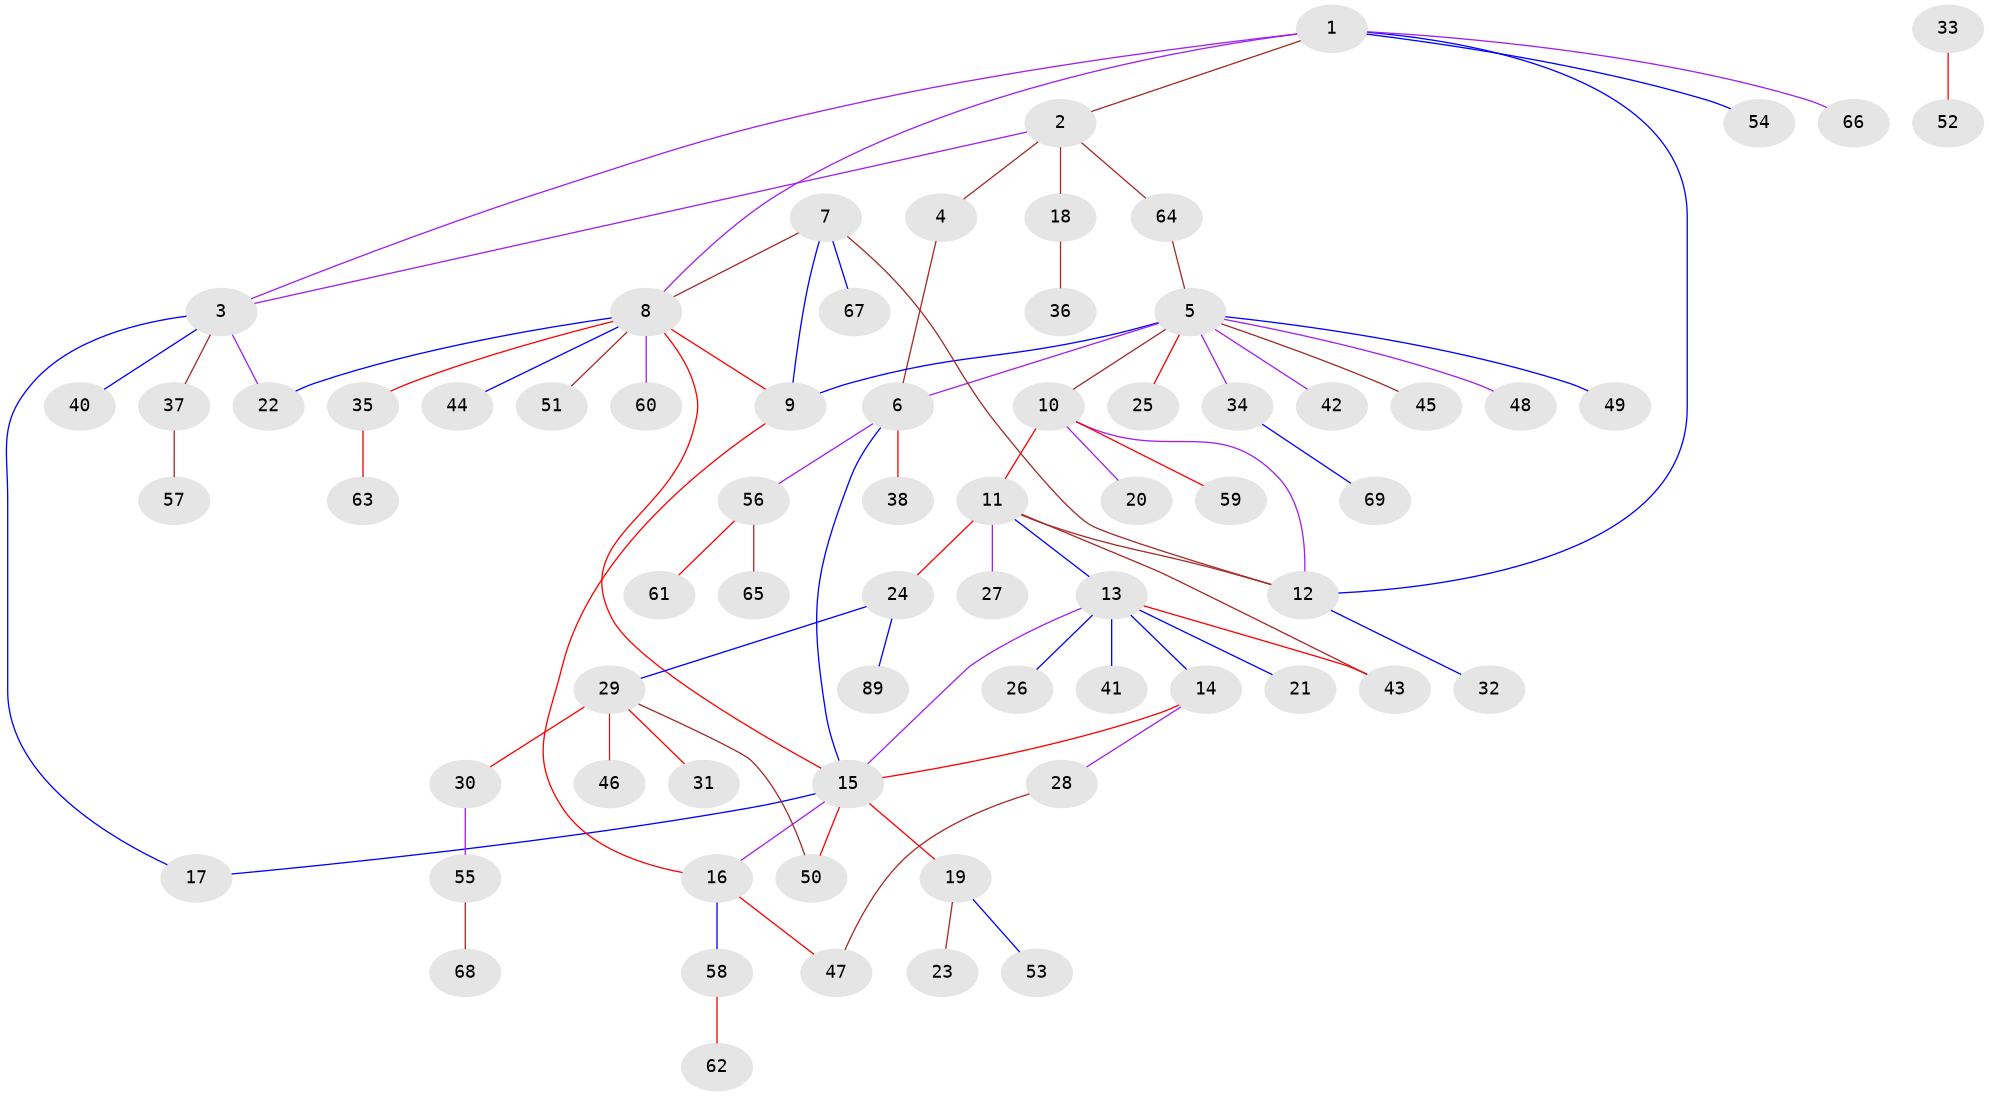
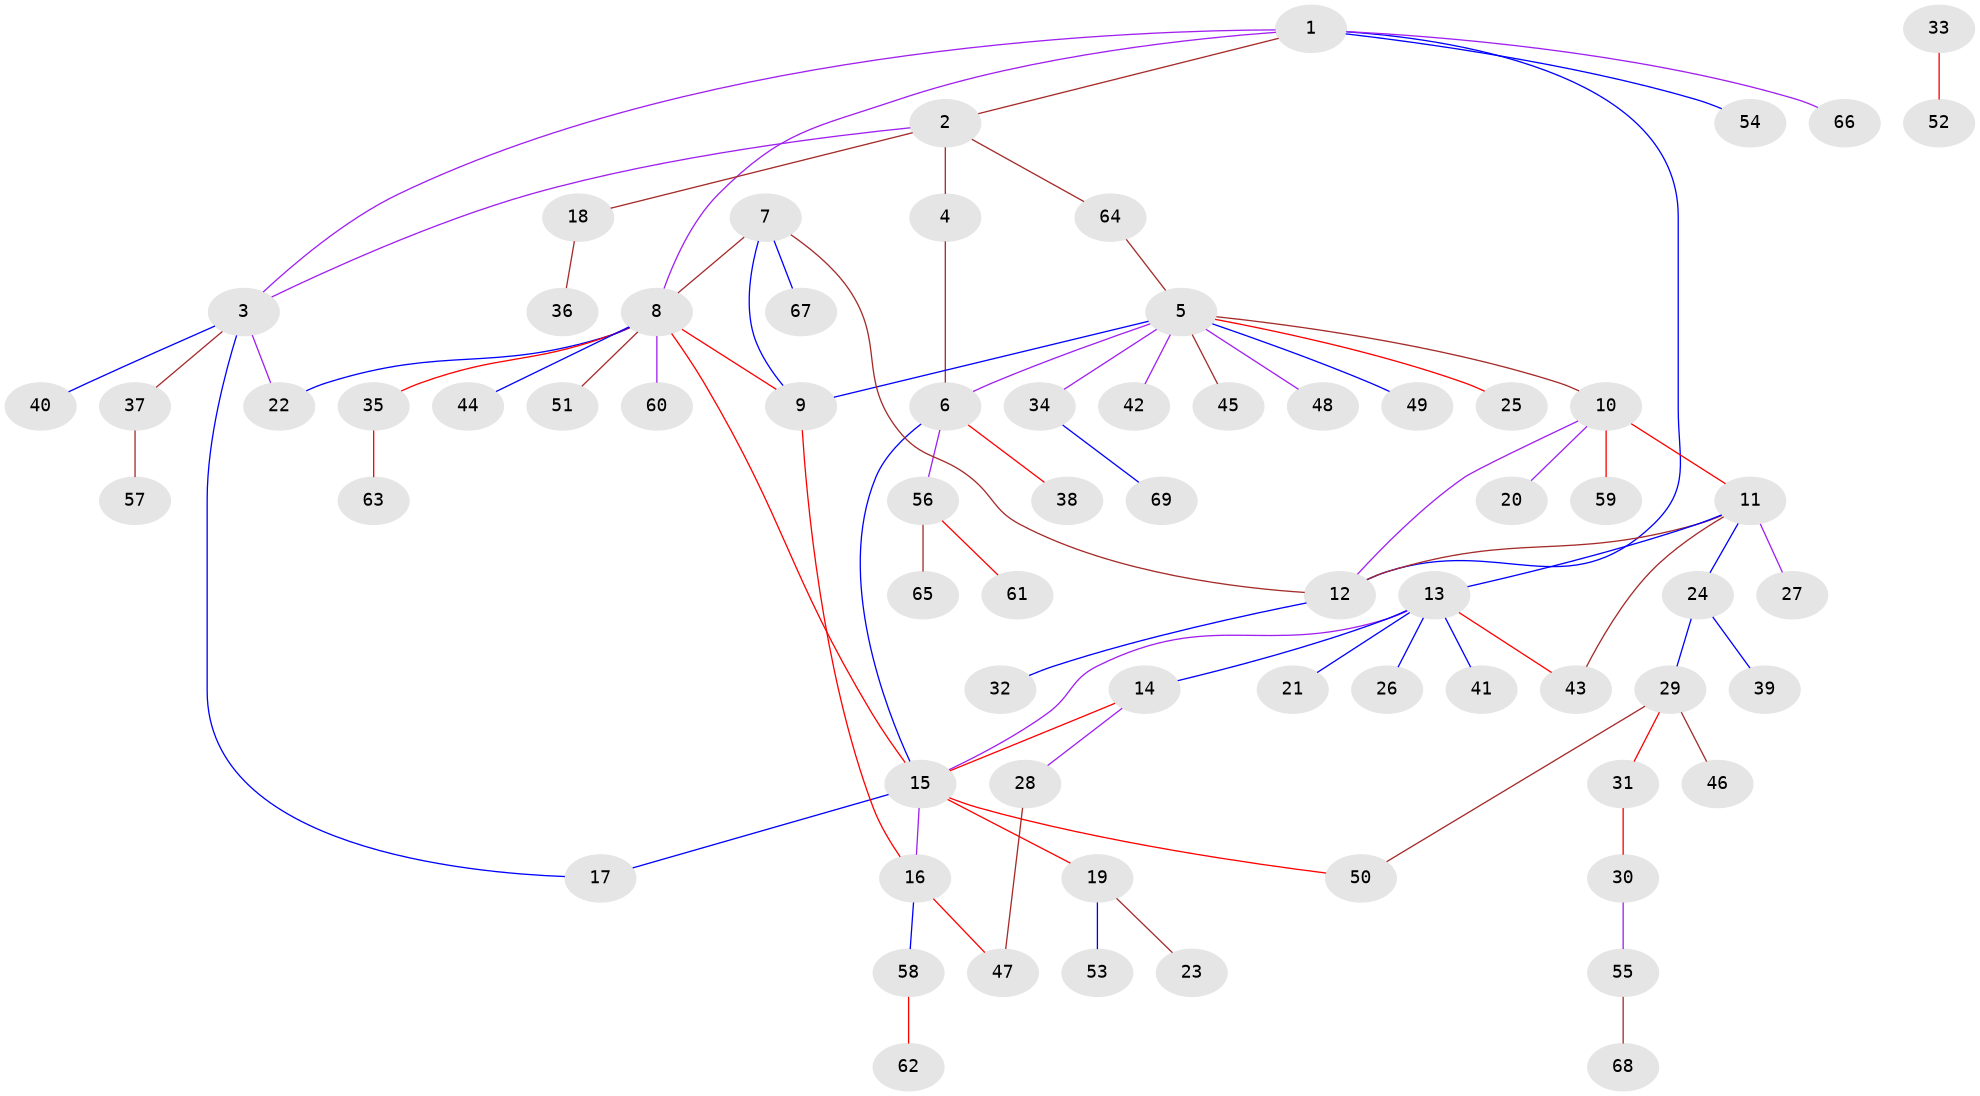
edge "11" -- "24": color red -> blue
node "89": label "89" -> "39"
edge "29" -- "30": now "31" -- "30"
